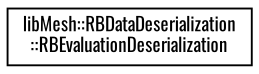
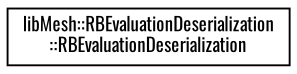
node "libMesh::RBDataDeserialization ::RBEvaluationDeserialization": label "libMesh::RBDataDeserialization ::RBEvaluationDeserialization" -> "libMesh::RBEvaluationDeserialization ::RBEvaluationDeserialization"
